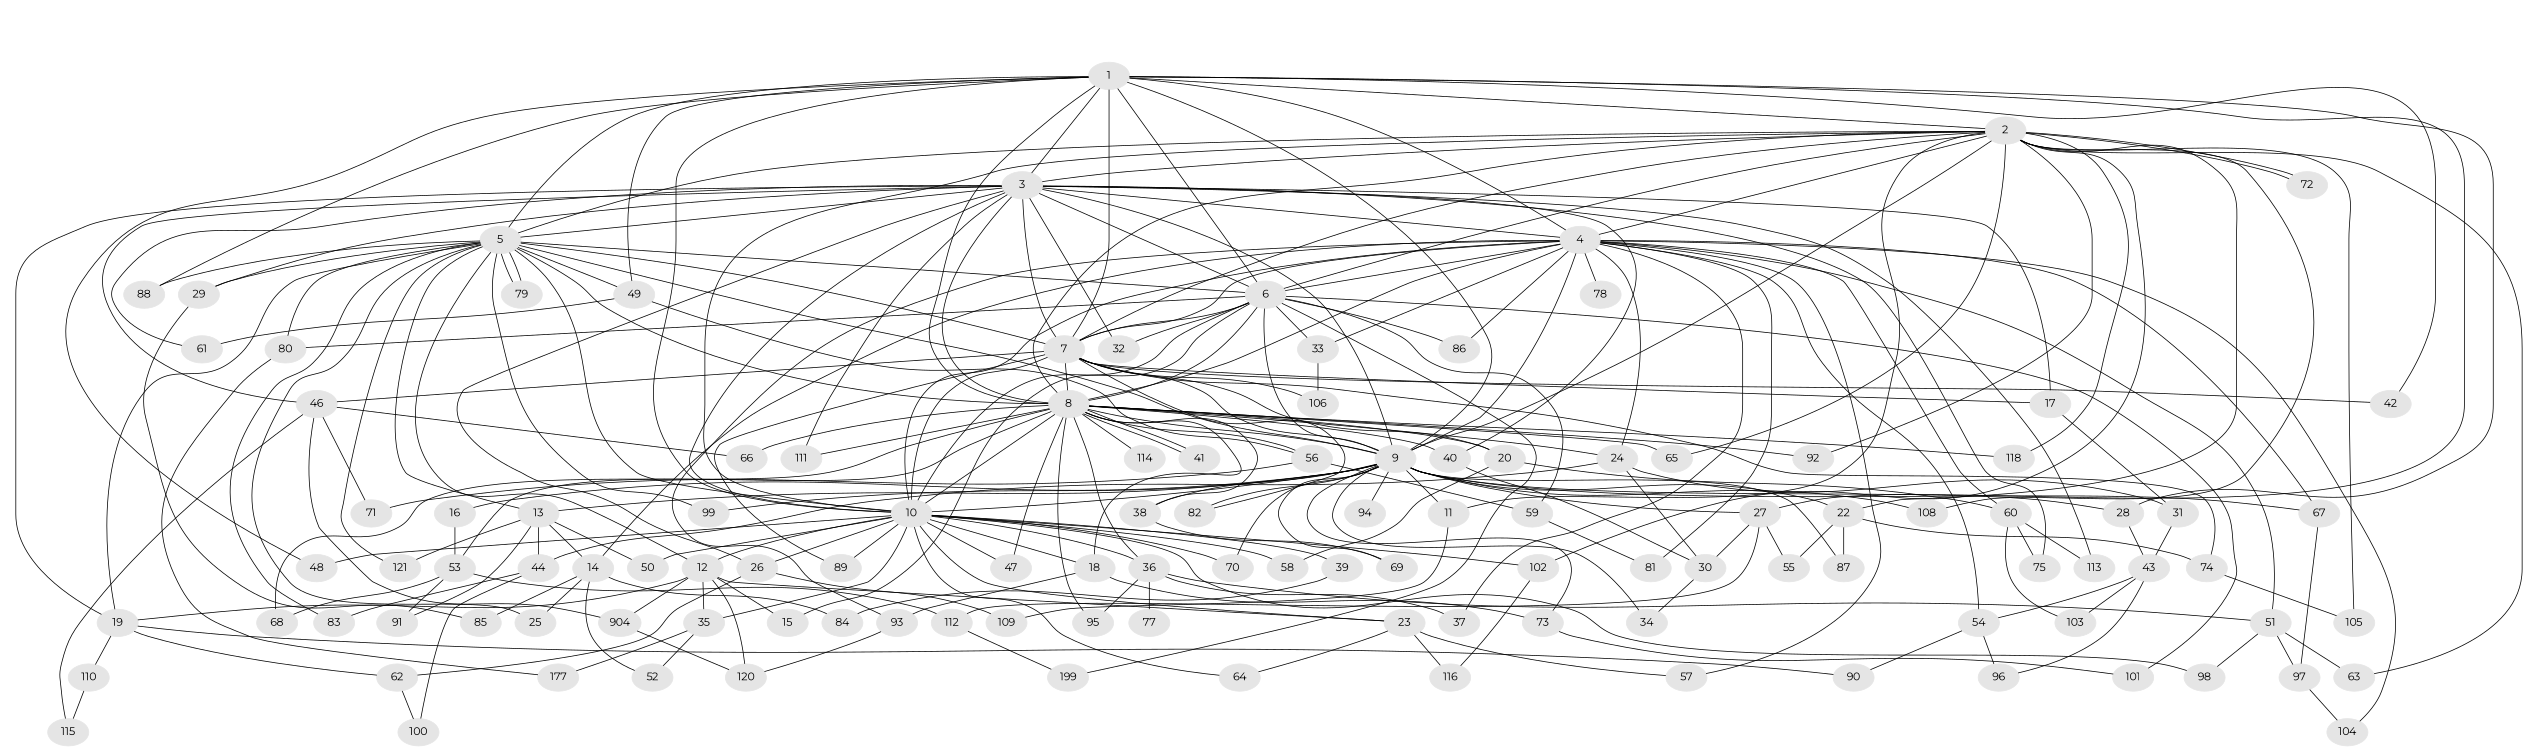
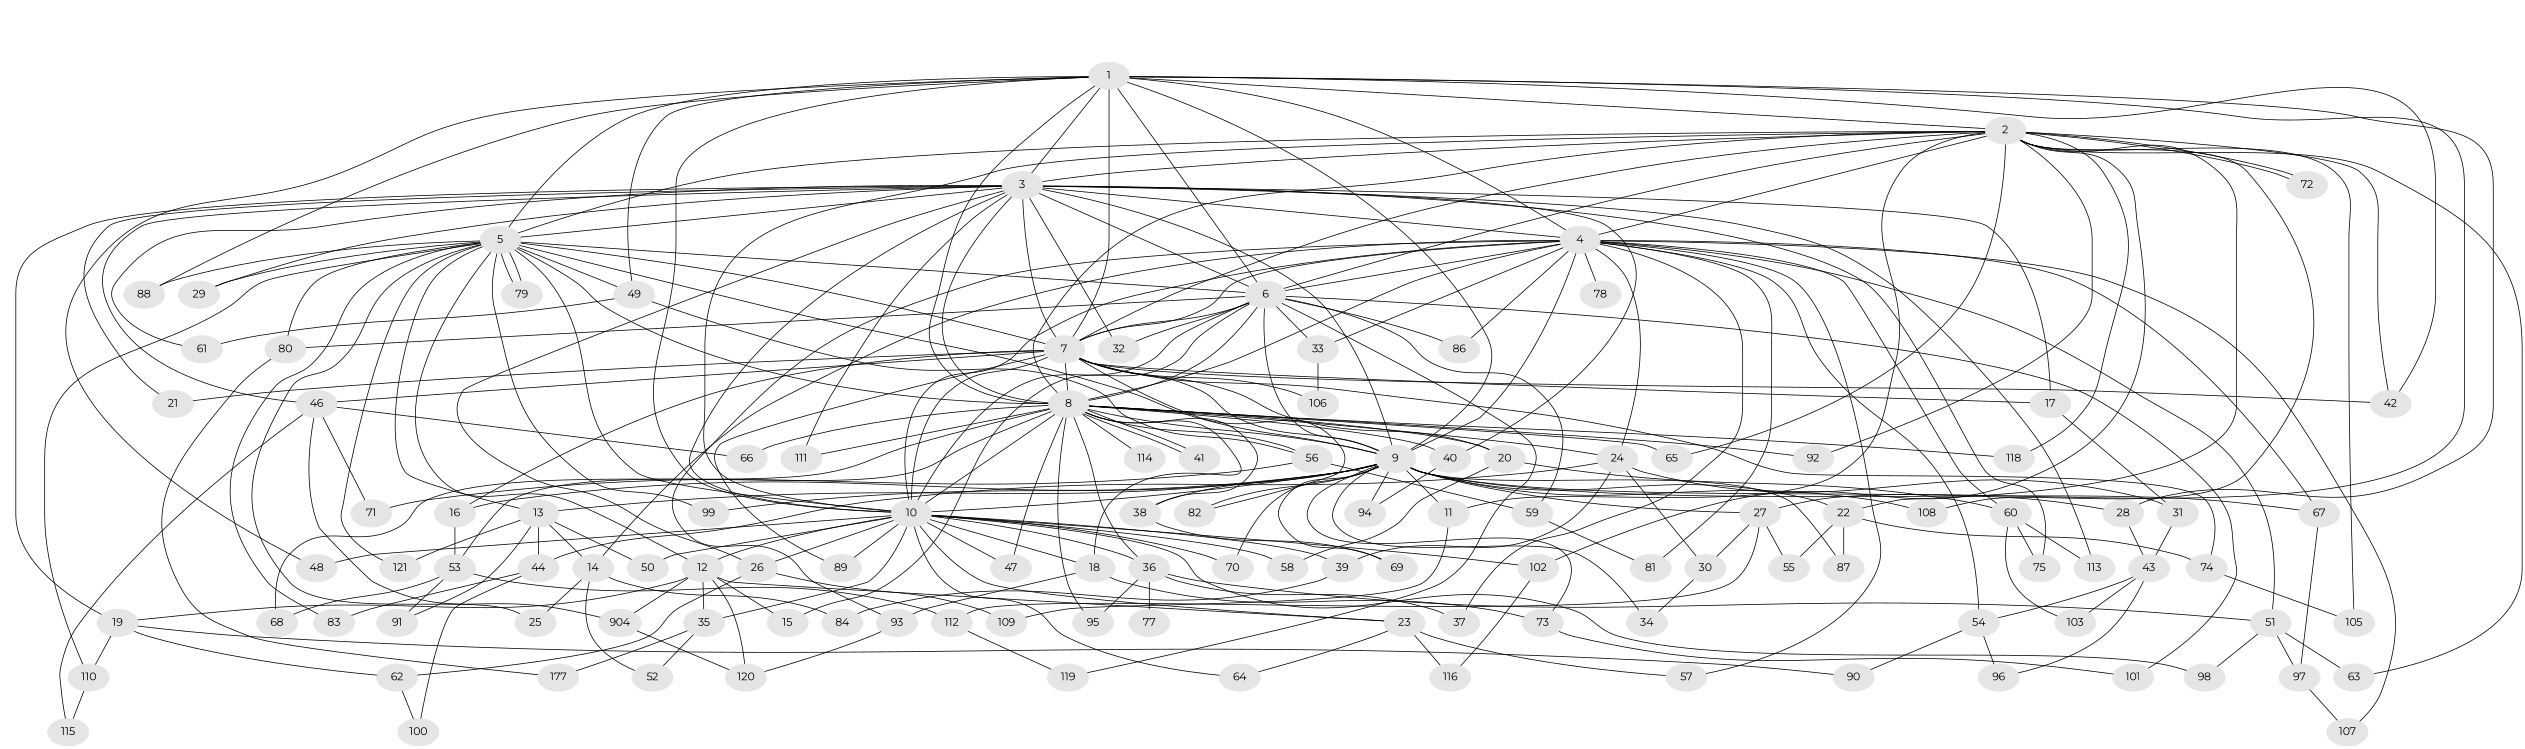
edge "2" -- "9": now "2" -- "42"
edge "5" -- "19": now "5" -- "110"
edge "7" -- "16": added
node "21": added
edge "40" -- "30": now "40" -- "94"
edge "24" -- "39": added
node "85": removed
node "199": label "199" -> "119"
node "104": label "104" -> "107"
